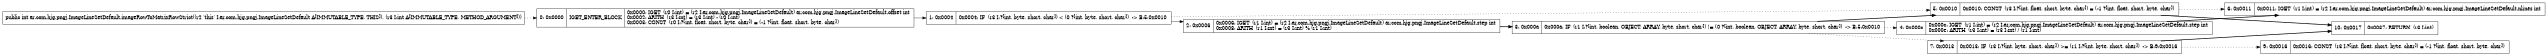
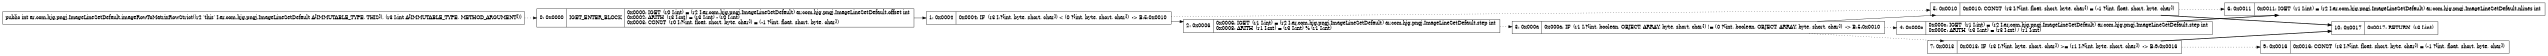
edge "3: 0x000a" -> "5: 0x0010": style bold -> solid
edge "2: 0x0006" -> "3: 0x000a": style bold -> dotted
node "10: 0x0017": text "0x0037: RETURN  (r3 I:int)" -> "0x0017: RETURN  (r3 I:int)"
